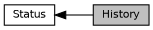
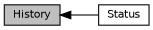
edge "History" -> "Status": reversed
